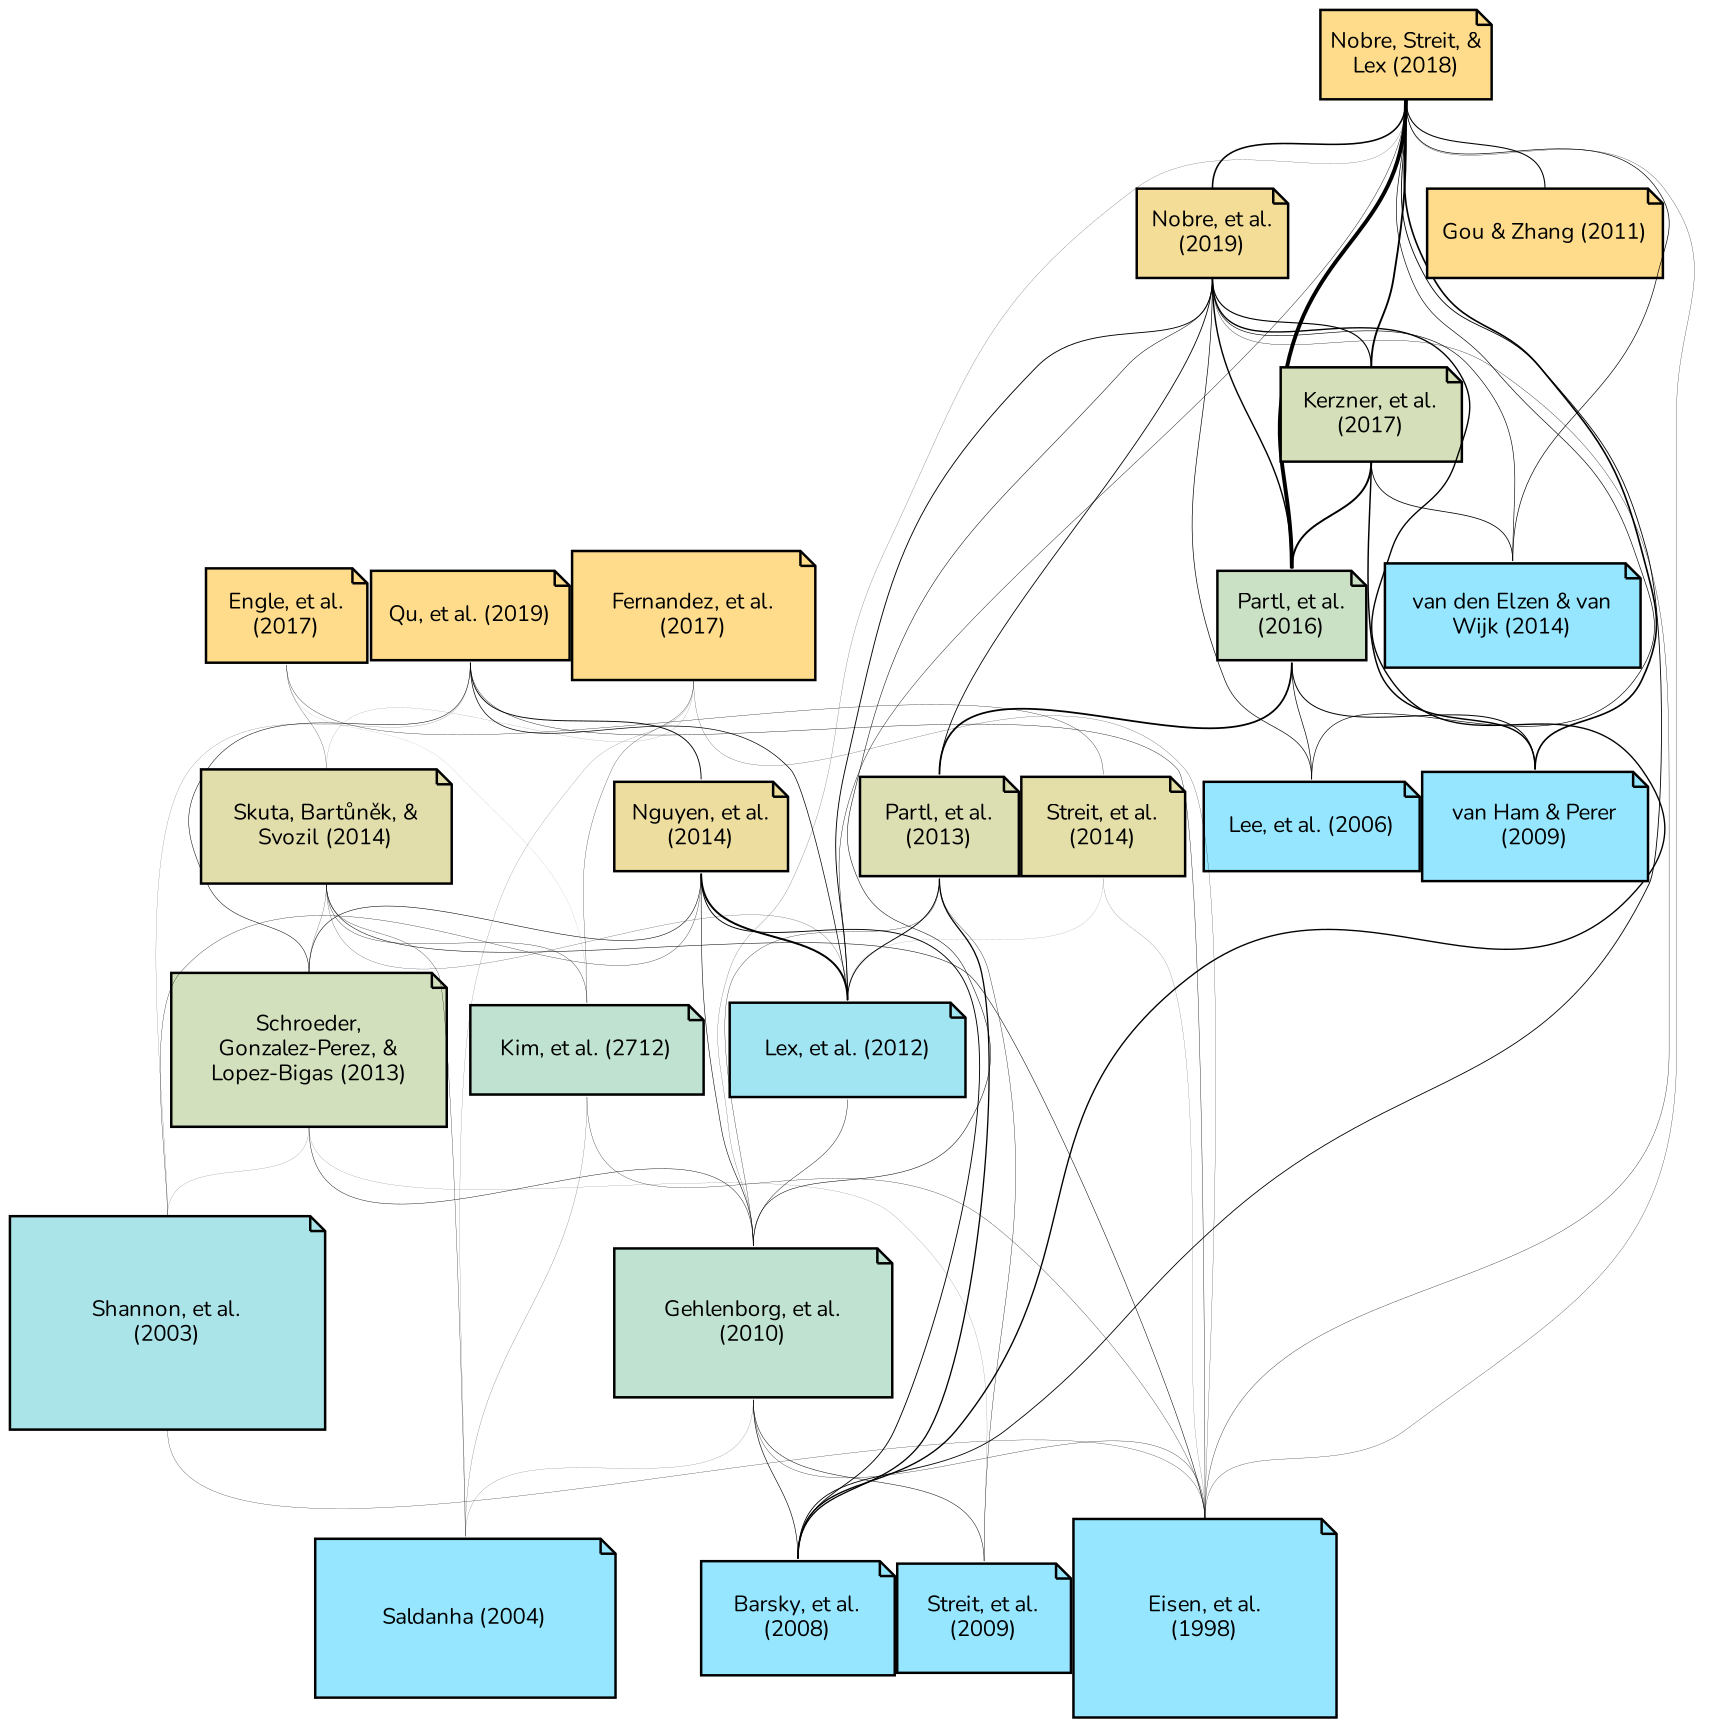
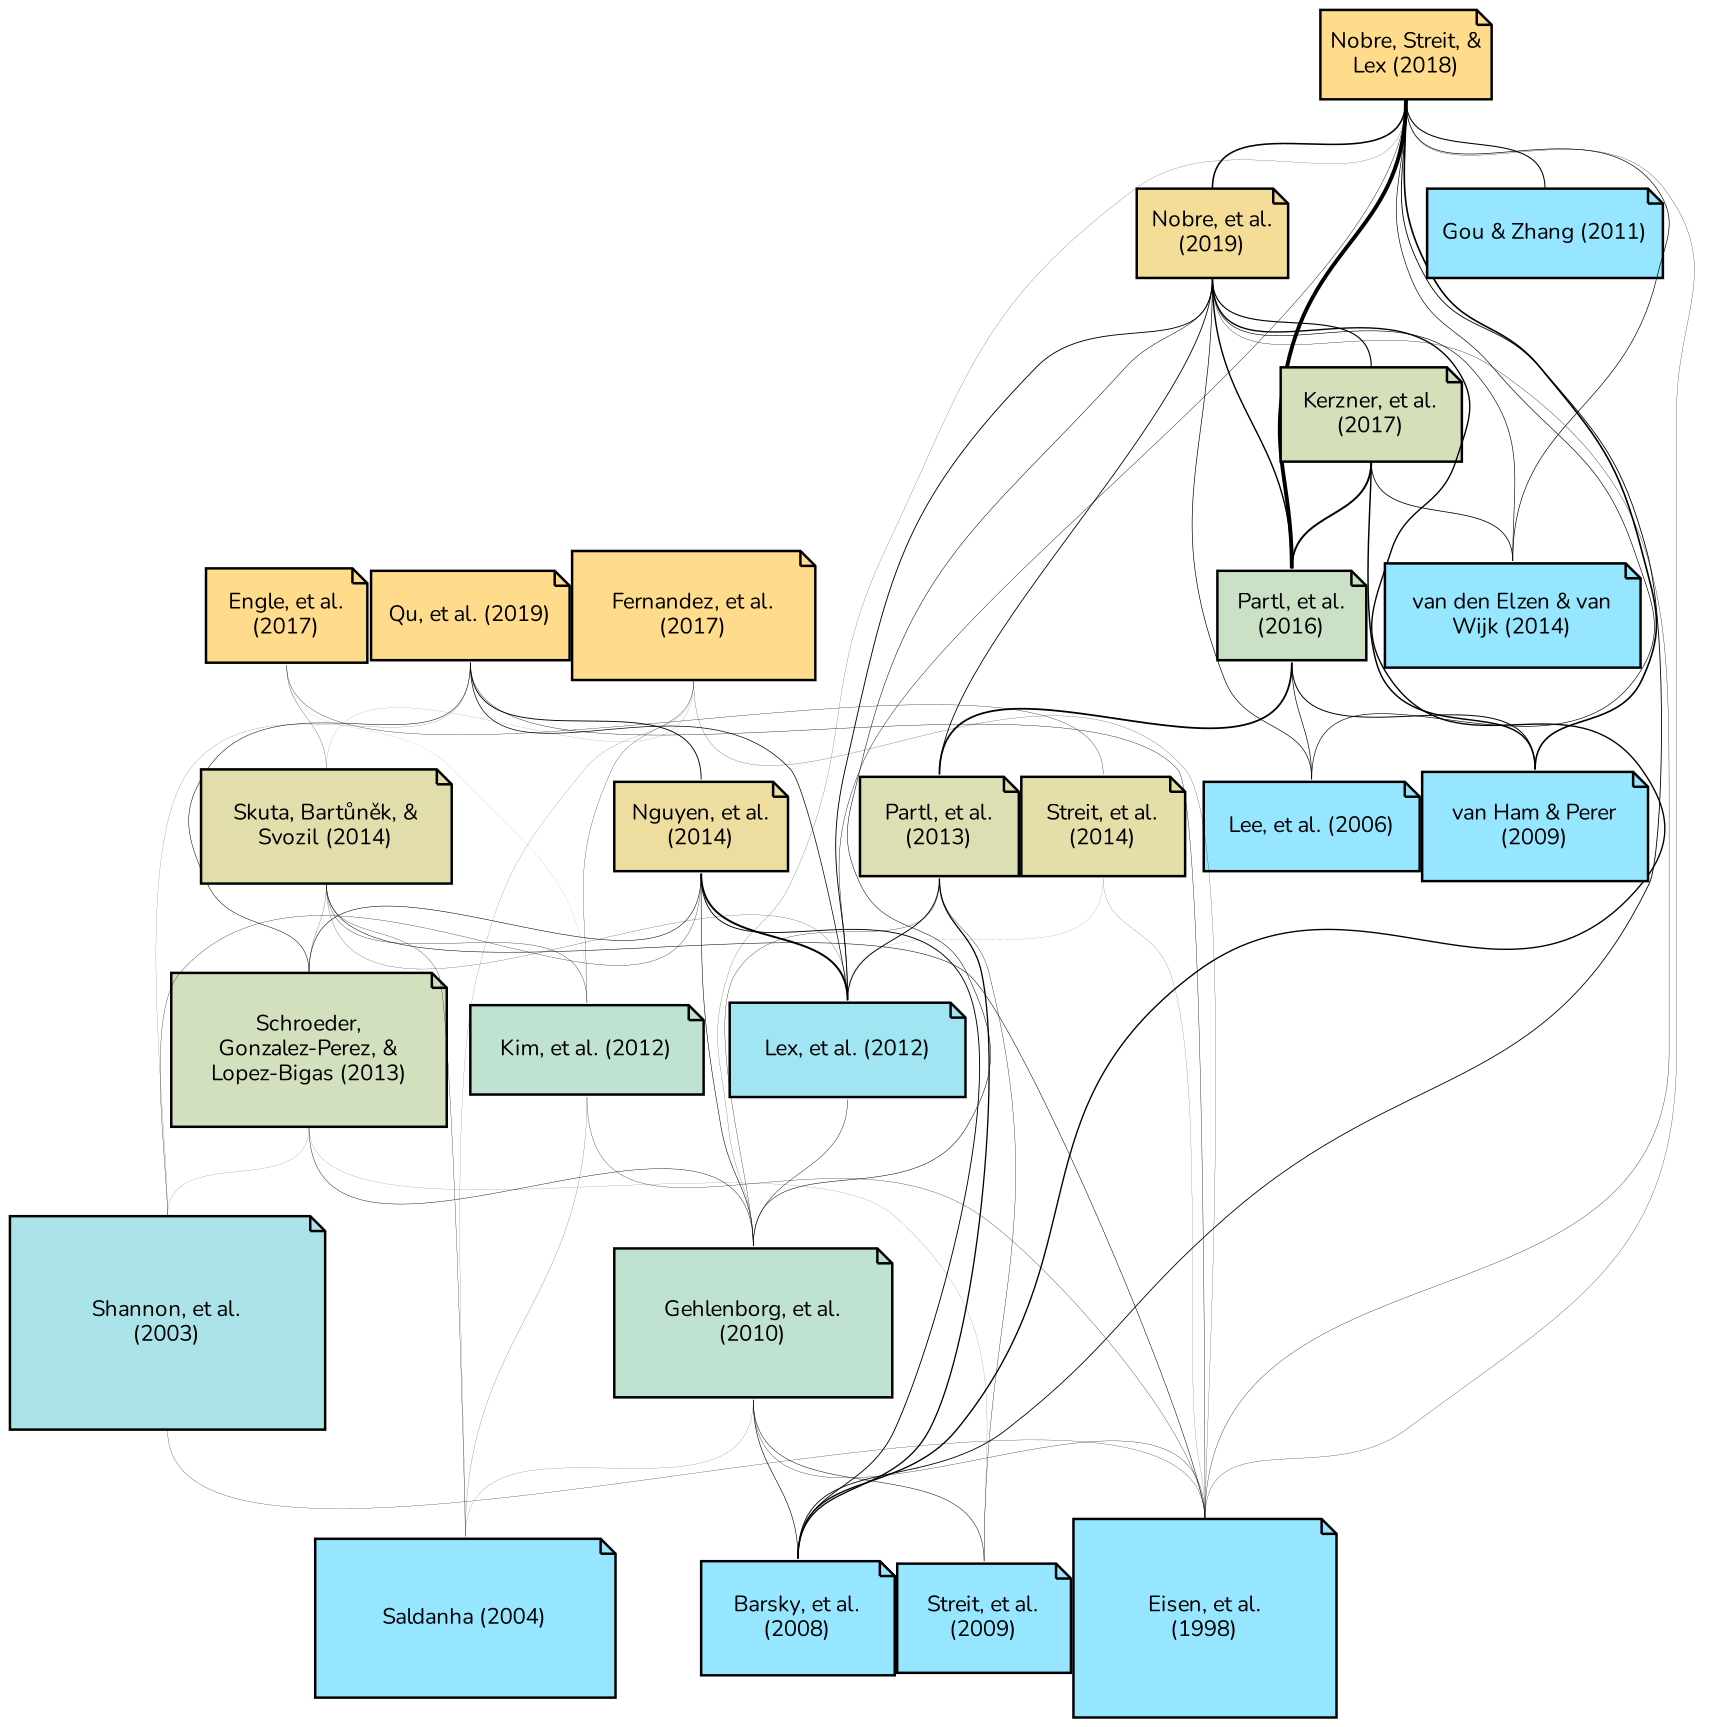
node "Gou & Zhang (2011)": fillcolor #ffdc8c -> #96e6ff
edge "Nobre, Streit, & Lex (2018)" -- "Kerzner, et al. (2017)": removed
node "Kim, et al. (2712)": label "Kim, et al. (2712)" -> "Kim, et al. (2012)"
